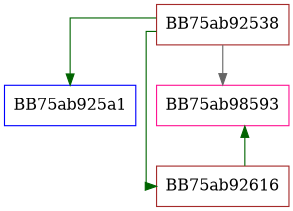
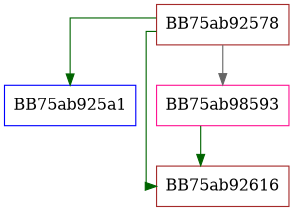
node "BB75ab92538": label "BB75ab92538" -> "BB75ab92578"
edge "BB75ab92616" -> "BB75ab98593": reversed
